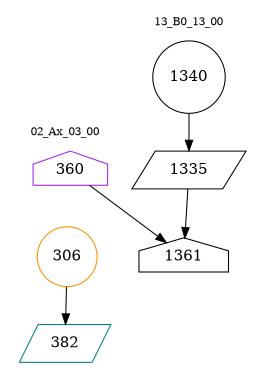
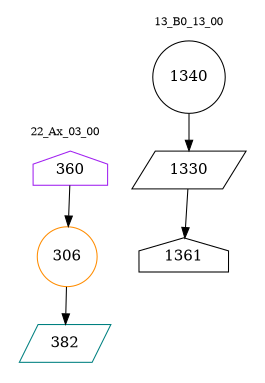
cluster "02_Ax_03_00": label "02_Ax_03_00" -> "22_Ax_03_00"
node "1335": label "1335" -> "1330"
edge "360" -> "1361": now "360" -> "306"
